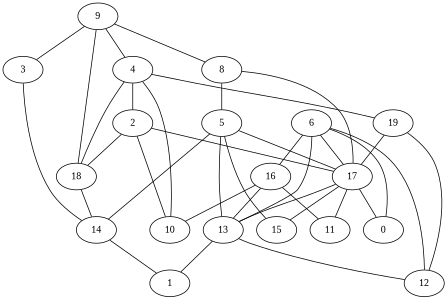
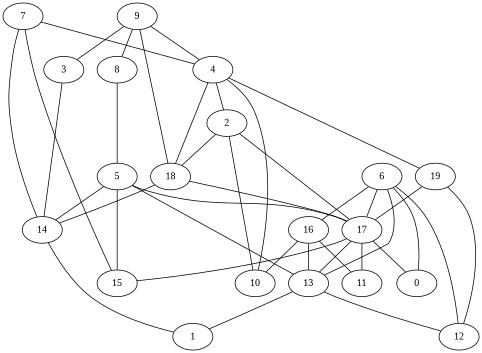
node "7": added
edge "8" -- "17": now "18" -- "17"
